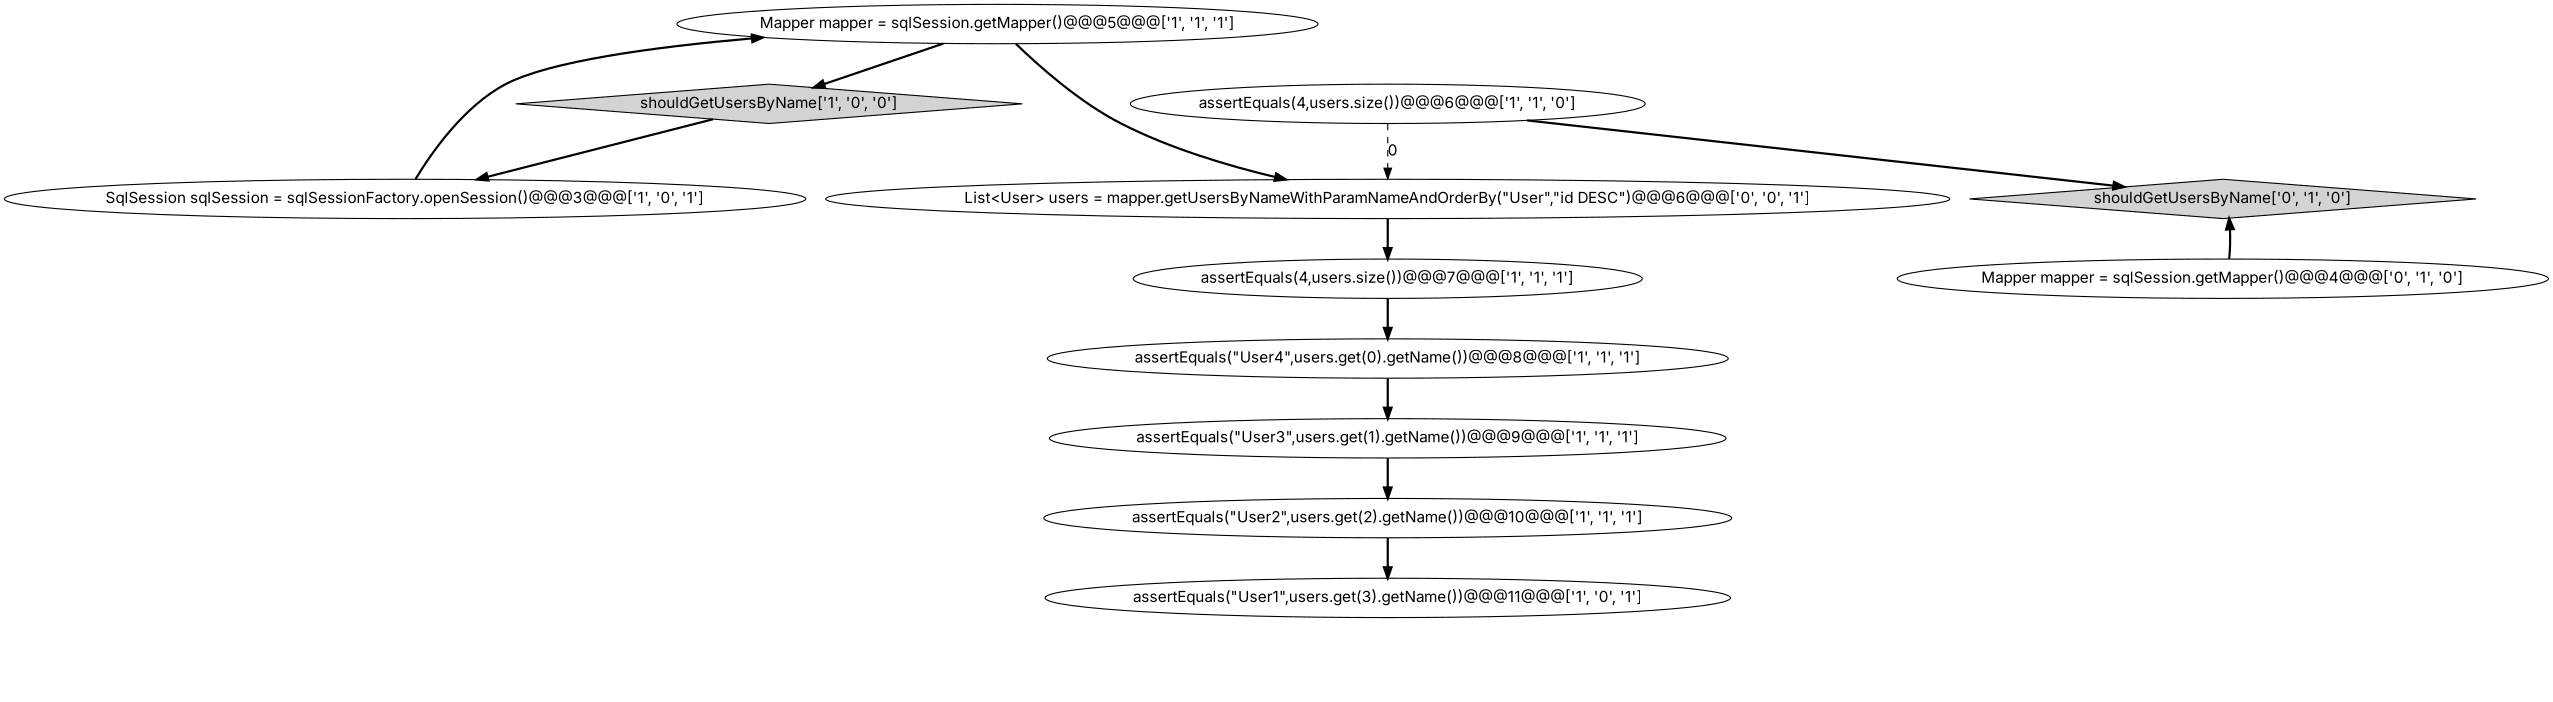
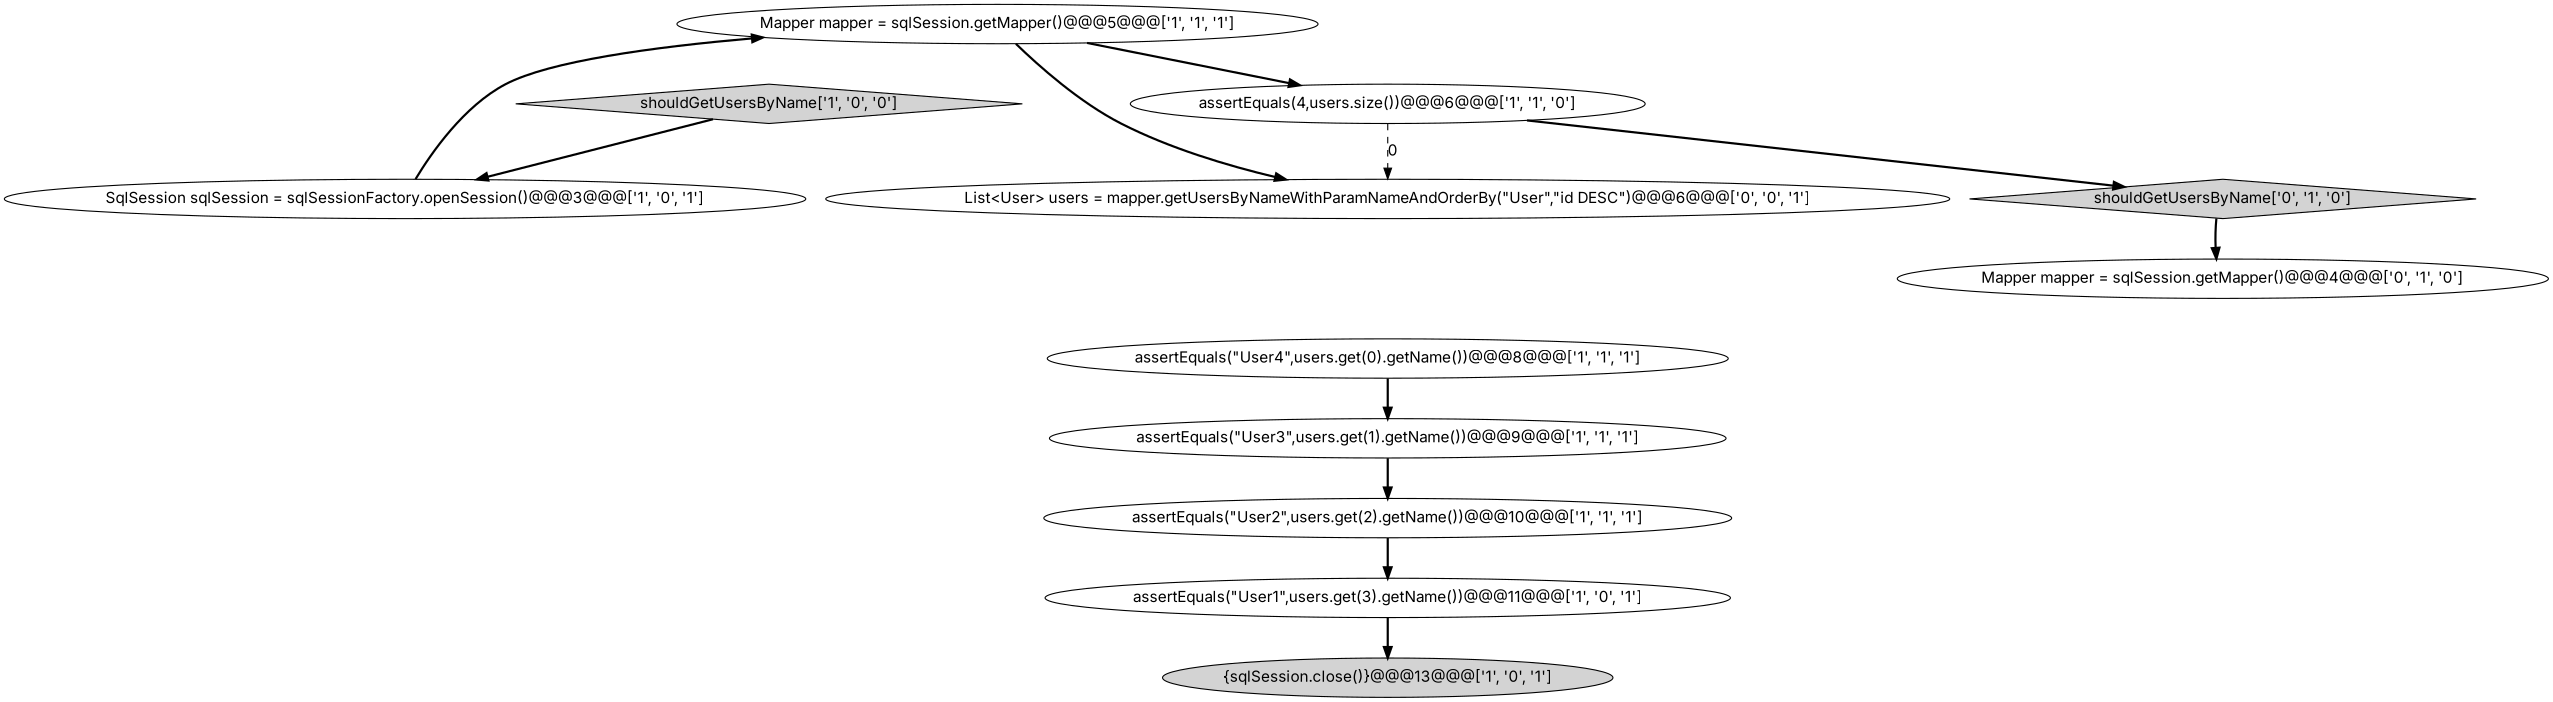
edge "Mapper mapper = sqlSession.getMapper()@@@5@@@['1', '1', '1']" -> "shouldGetUsersByName['1', '0', '0']": now "Mapper mapper = sqlSession.getMapper()@@@5@@@['1', '1', '1']" -> "assertEquals(4,users.size())@@@6@@@['1', '1', '0']"
edge "Mapper mapper = sqlSession.getMapper()@@@4@@@['0', '1', '0']" -> "shouldGetUsersByName['0', '1', '0']": reversed
node "assertEquals(4,users.size())@@@7@@@['1', '1', '1']": removed
node "{sqlSession.close()}@@@13@@@['1', '0', '1']": added
